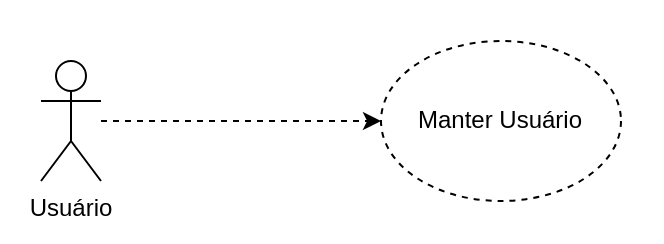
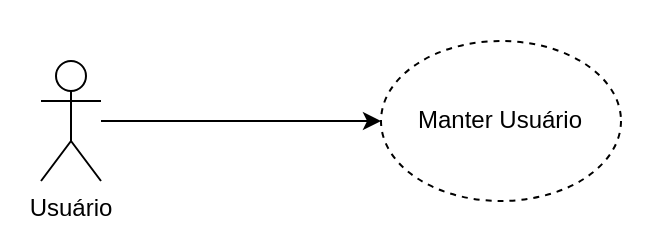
edge "Usuário" -> "Manter Usuário": style dashed -> solid
